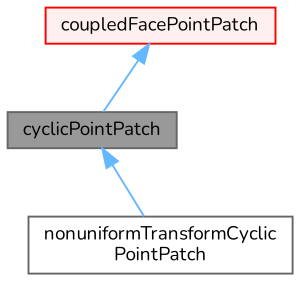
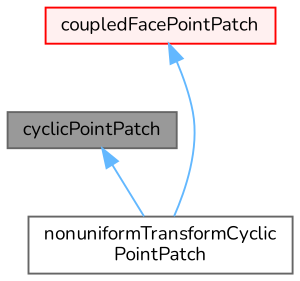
edge "cyclicPointPatch" -> "coupledFacePointPatch": now "nonuniformTransformCyclic PointPatch" -> "coupledFacePointPatch"
